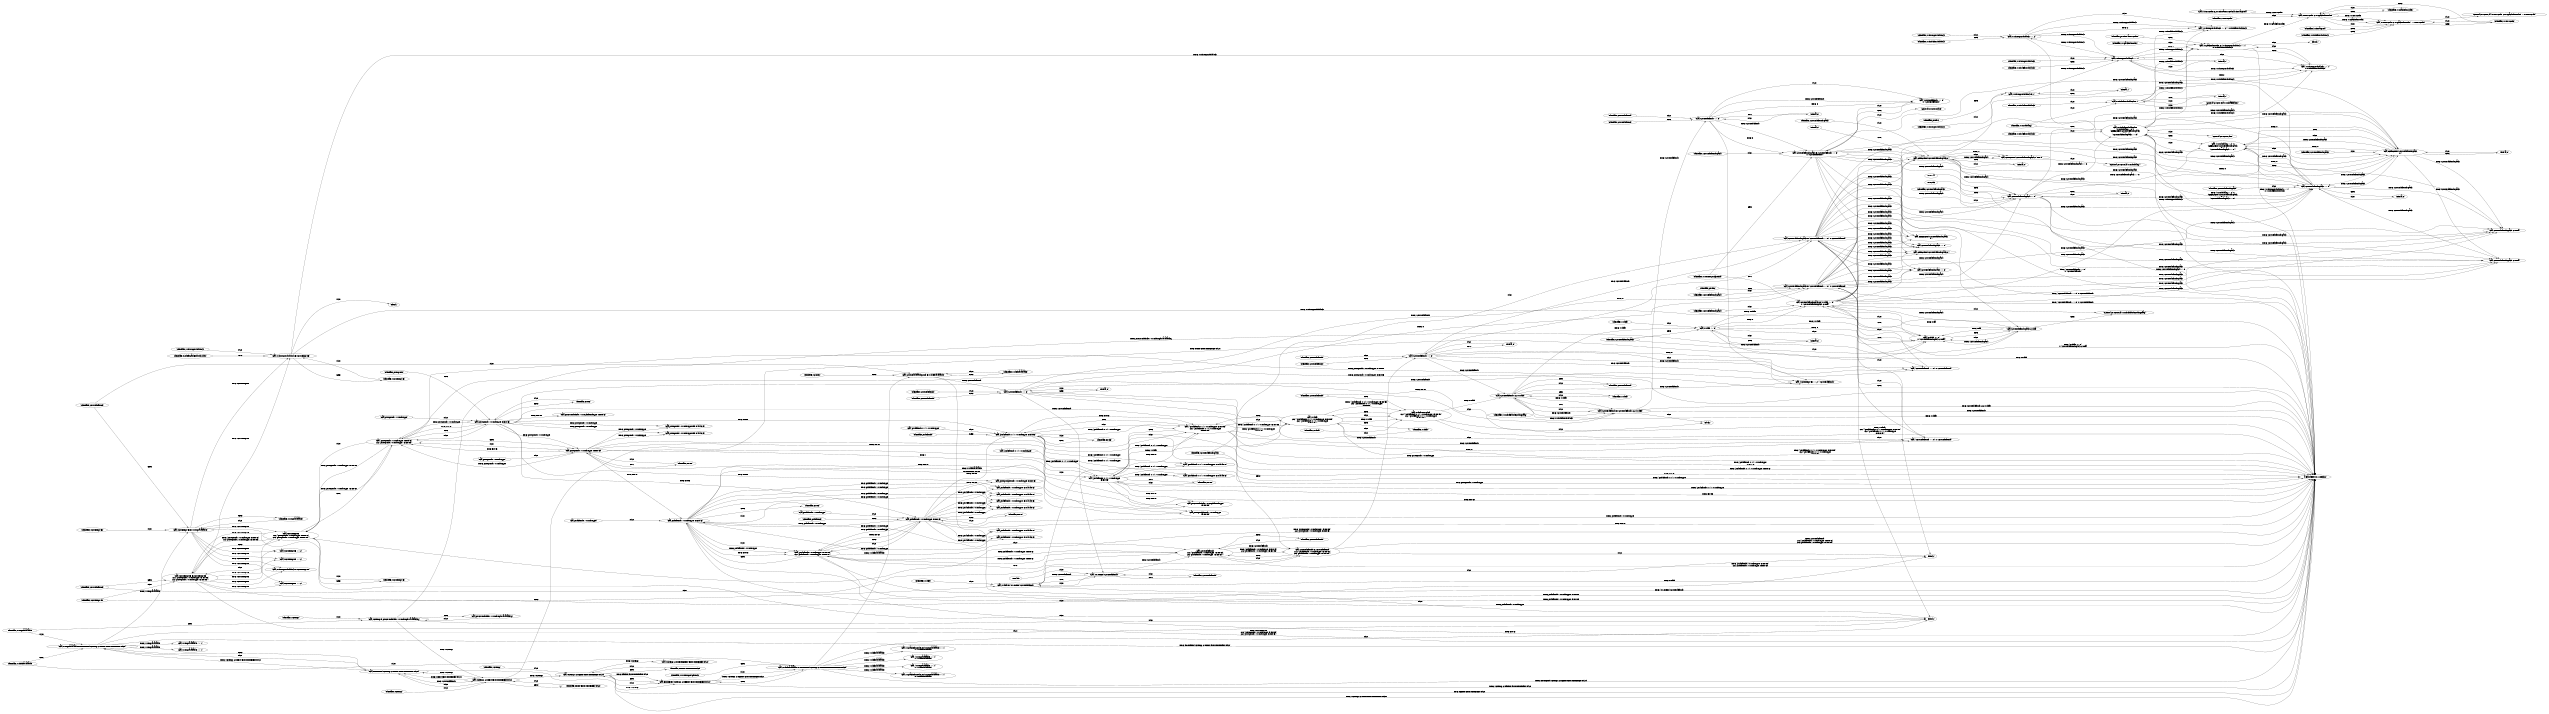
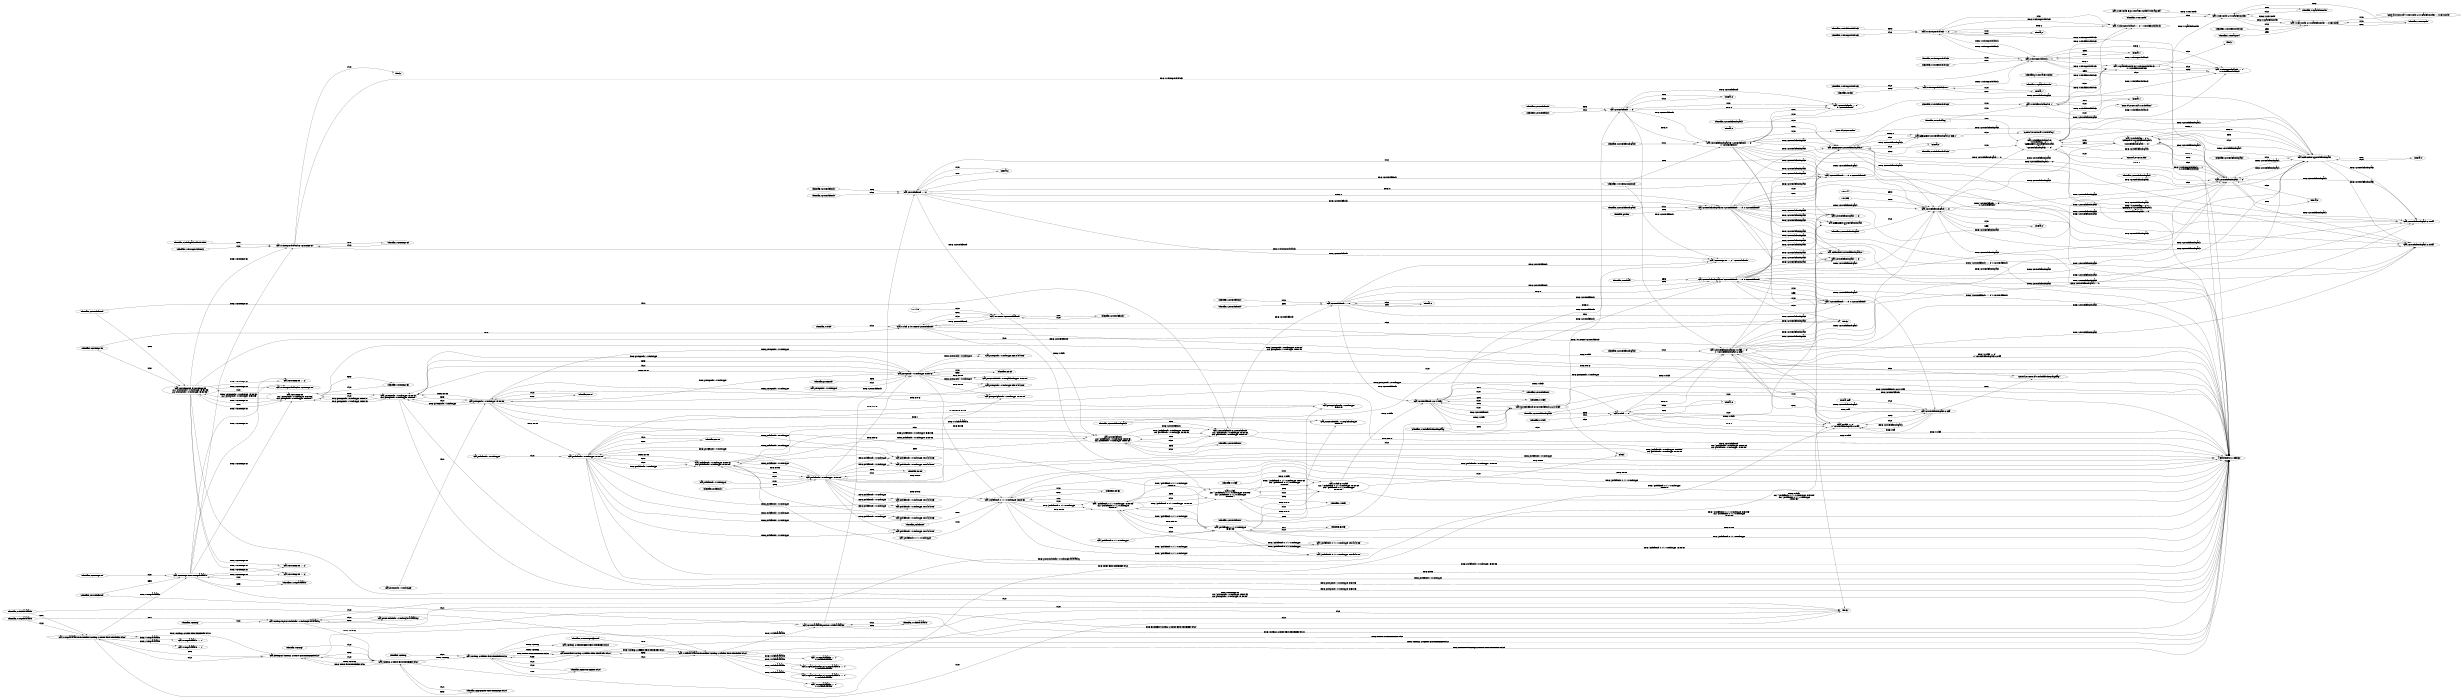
node "(Literal,2)": added
node "(ControlStructure,if(u1_mbaff_blk_x))": label "(ControlStructure,if(u1_mbaff_blk_x))" -> "(ControlStructure,if(u1_sub_blk_x))"
node "(Identifier,u1_mbaff)": added
node "(Identifier,u2_mbx)": removed
node "(Literal,0xff)": added
edge "(Identifier,u1_mb_field_decoding_flag)" -> "(Call,u2_use_left_mb = u2_use_left_mb && u1_left)": label "DDG: u1_is_left_sub_block" -> "CFG: "
edge "(Call,(ps_left_mb + 1)->u1_mb_type != P_MB)" -> "(Call,(ps_left_mb + 1)->u1_mb_type != B_MB)": removed, label "DDG: (ps_left_mb + 1)->u1_mb_type"
edge "(Call,ps_top_mb->u1_mb_type != P_MB)" -> "(Call,ps_left_mb->u1_mb_type != P_MB)": reversed
node "(Call,(UWORD8)u2_use_left_mb)": label "(Call,(UWORD8)u2_use_left_mb)" -> "(Call,(UWORD8)u2_use_mbaff_mb)"
edge "(Call,BOOLEAN(uc_temp & TOP_MB_AVAILABLE_MASK))" -> "(Call,uc_temp & TOP_MB_AVAILABLE_MASK)": label "DDG: u2_use_left_mb" -> "CFG: "
node "(Identifier,TOP_MB_AVAILABLE_MASK)": label "(Identifier,TOP_MB_AVAILABLE_MASK)" -> "(Identifier,CHECKBIT_MB_AVAILABLE_MASK)"
